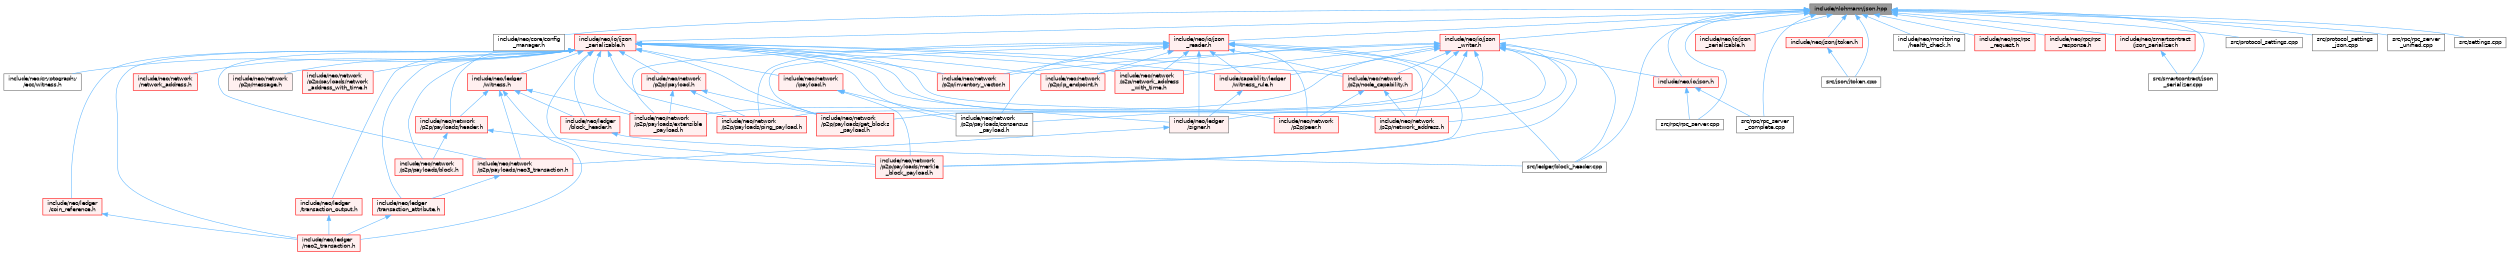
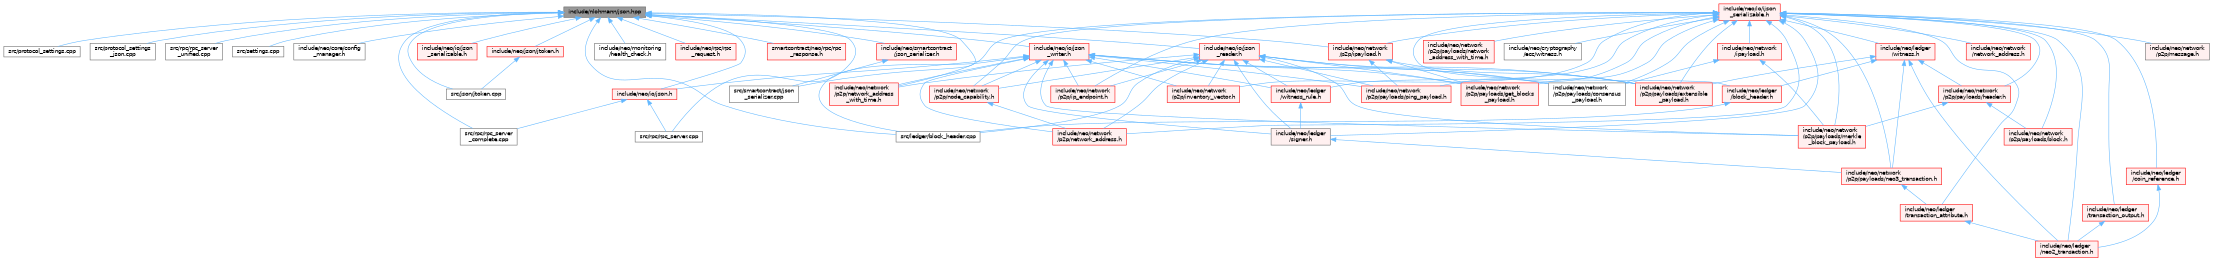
edge "include/neo/io/ijson _serializable.h" -> "include/nlohmann/json.hpp": now "include/neo/network /p2p/ipayload.h" -> "include/nlohmann/json.hpp"
node "include/neo/rpc/rpc _response.h": label "include/neo/rpc/rpc _response.h" -> "smartcontract/neo/rpc/rpc _response.h"
node "include/capability/ledger /witness_rule.h": label "include/capability/ledger /witness_rule.h" -> "include/neo/ledger /witness_rule.h"
node "include/neo/network /p2p/peer.h": removed
